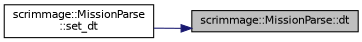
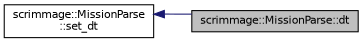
edge "scrimmage::MissionParse ::set_dt" -> "scrimmage::MissionParse::dt": reversed
